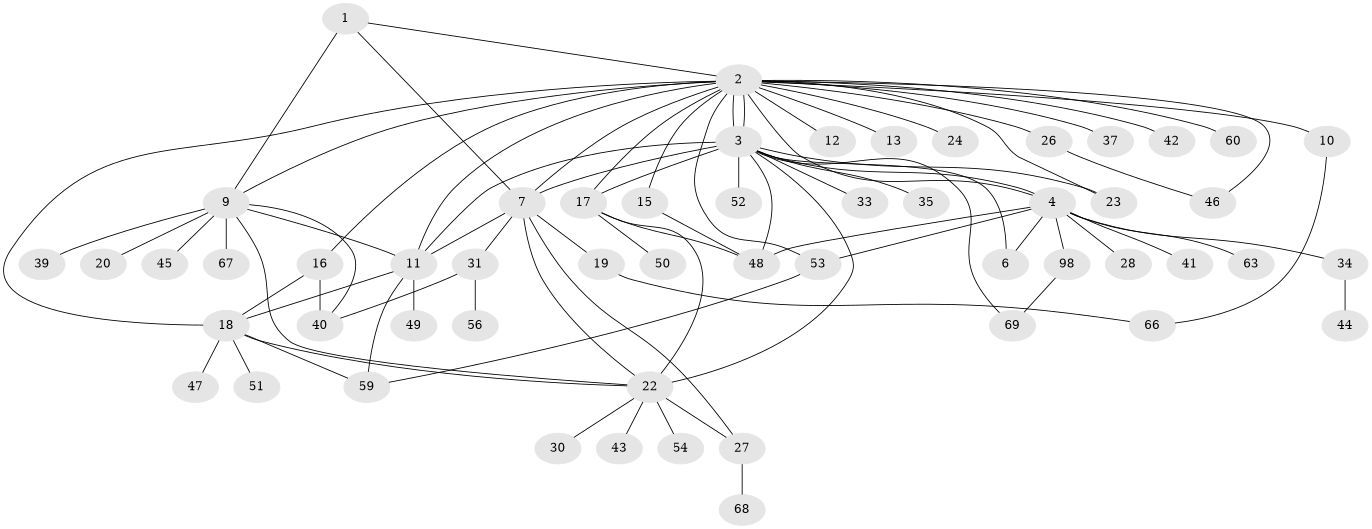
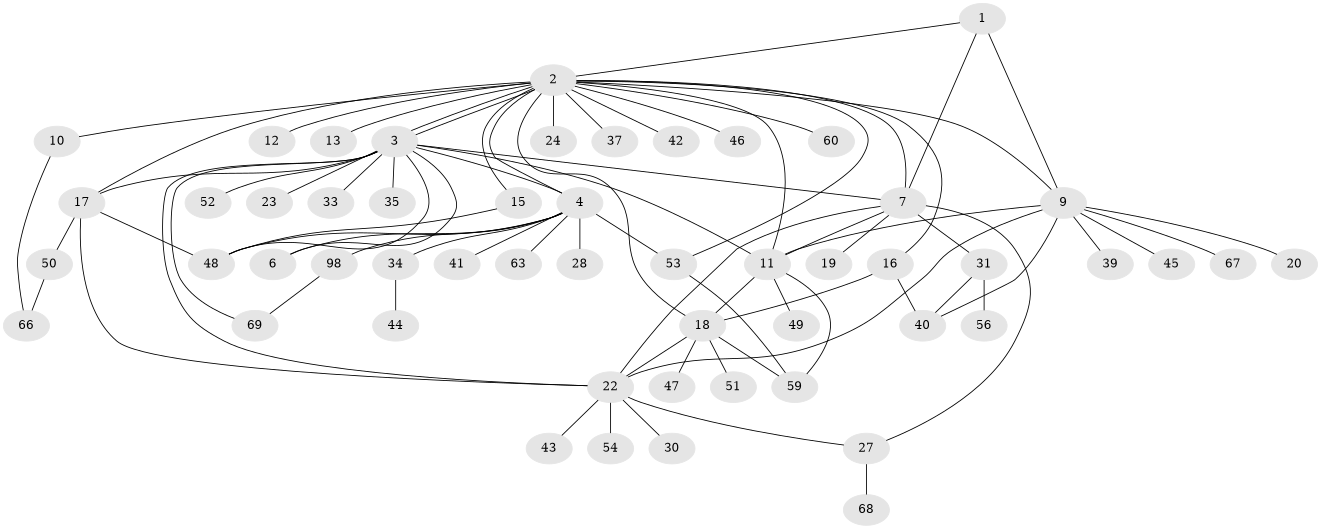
edge "2" -- "23": removed
node "26": removed
edge "19" -- "66": now "50" -- "66"
